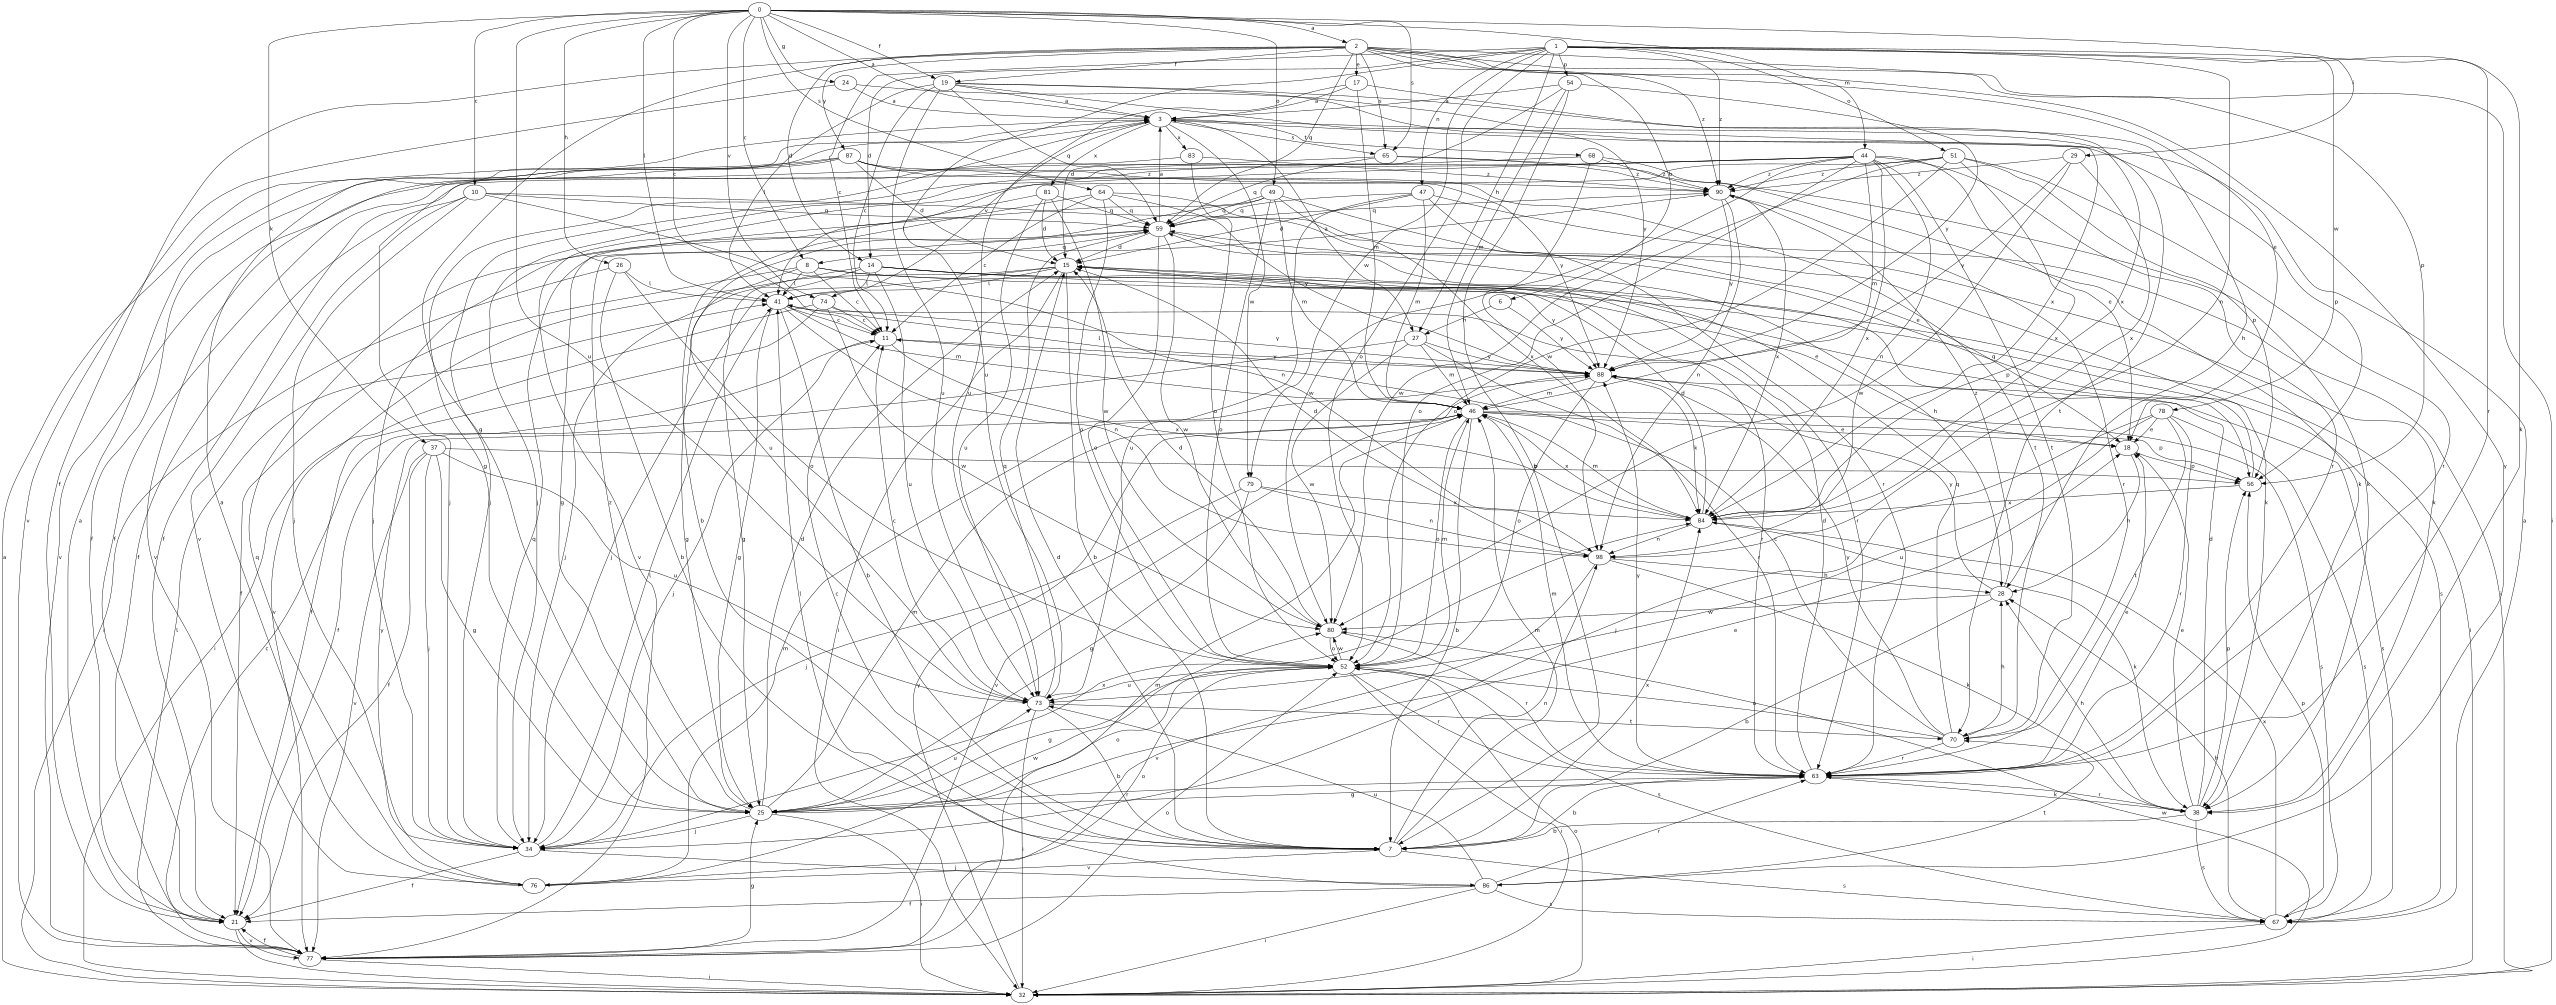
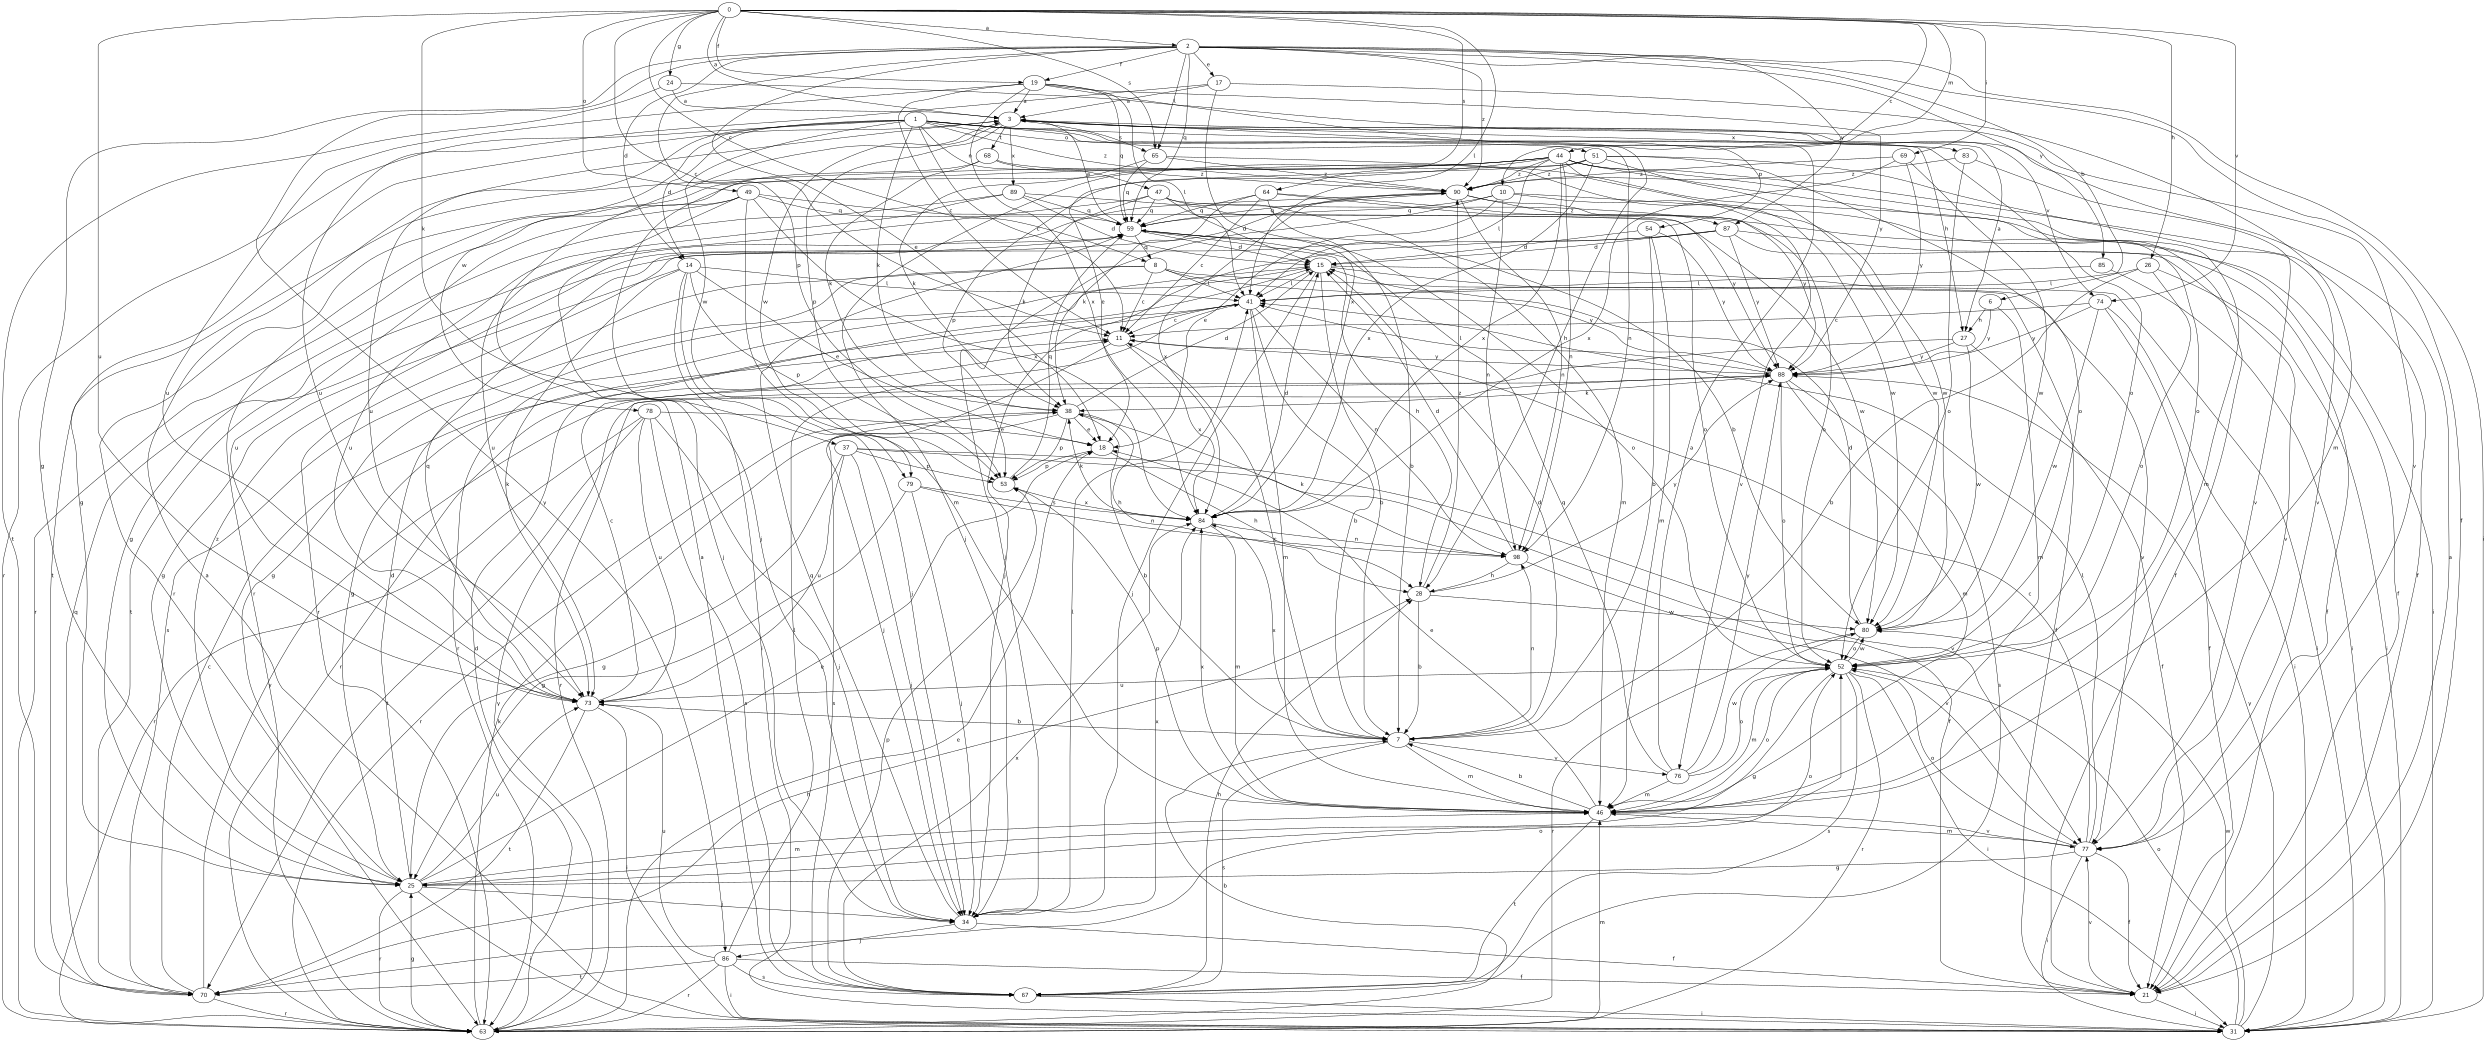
edge "2" -> "65": label "s" -> "l"
edge "54" -> "3": removed, label "a"
node "29": label "29" -> "69"
edge "87" -> "90": reversed
node "81": label "81" -> "89"
node "85": added
edge "8" -> "67": now "8" -> "70"
edge "68" -> "98": now "68" -> "80"
edge "27" -> "46": now "6" -> "46"
edge "88" -> "84": now "88" -> "38"
edge "59" -> "80": label "w" -> "b"
edge "14" -> "73": label "u" -> "k"
node "56": label "56" -> "53"
edge "79" -> "84": label "x" -> "s"
edge "46" -> "67": label "s" -> "t"
node "32": label "32" -> "31"
